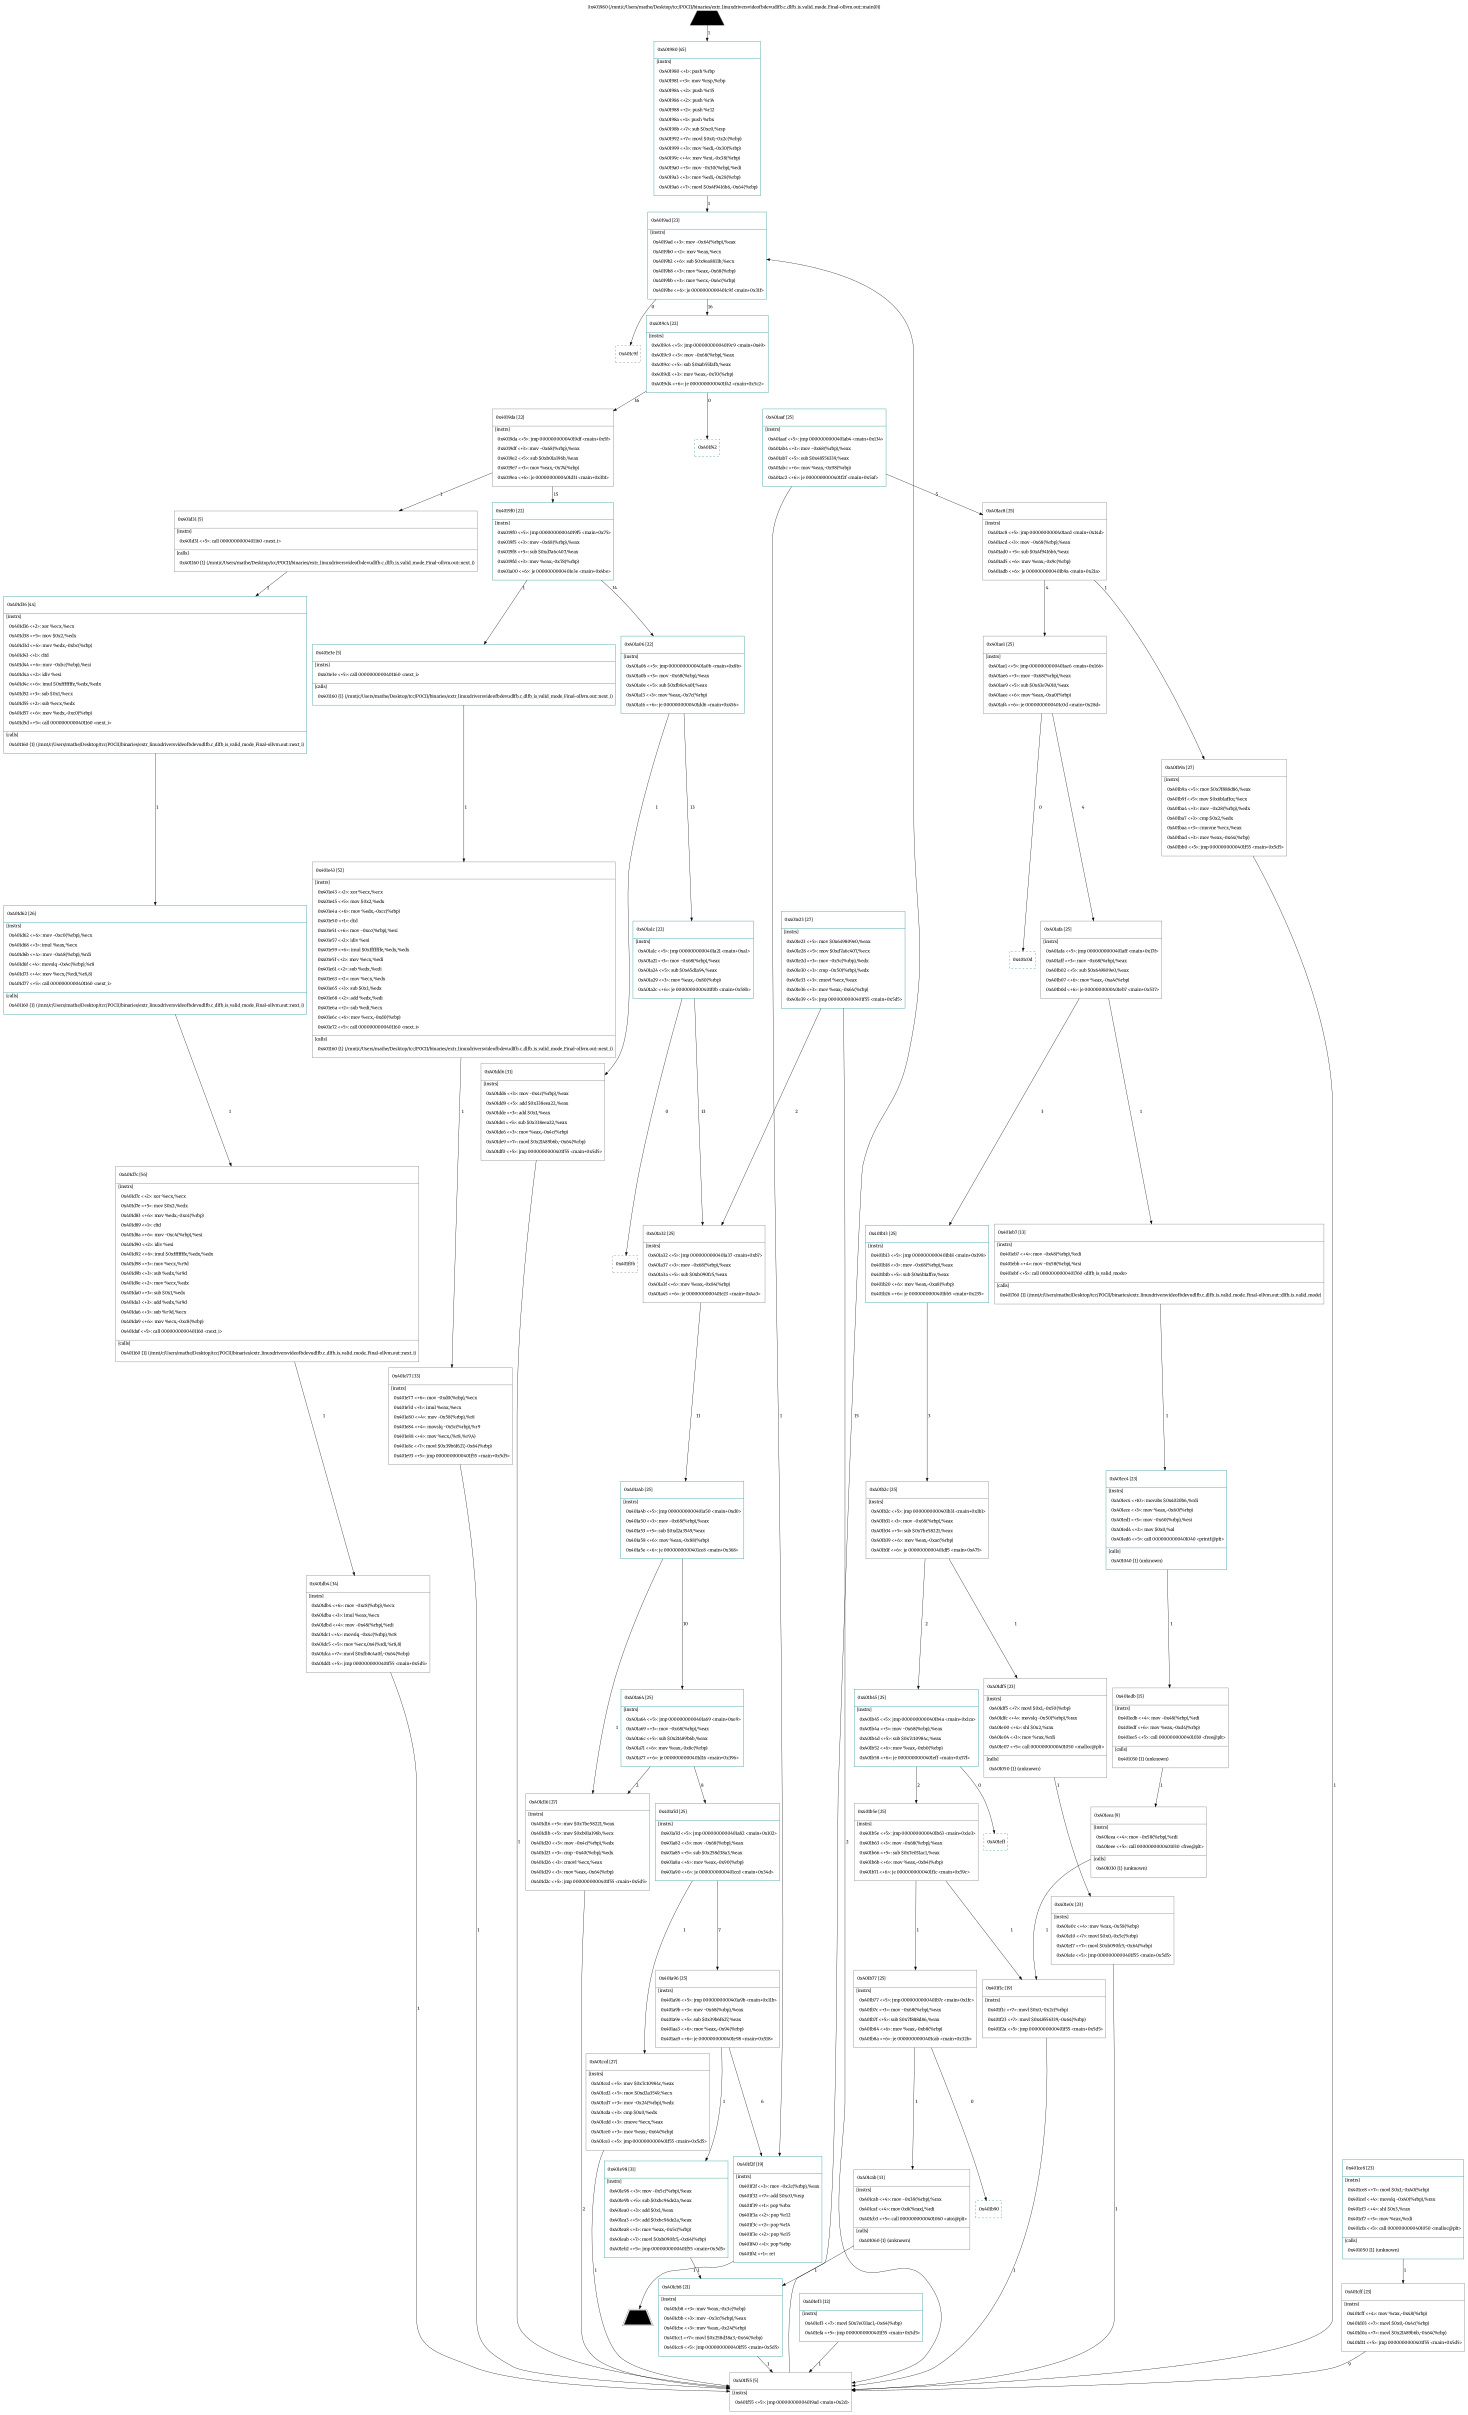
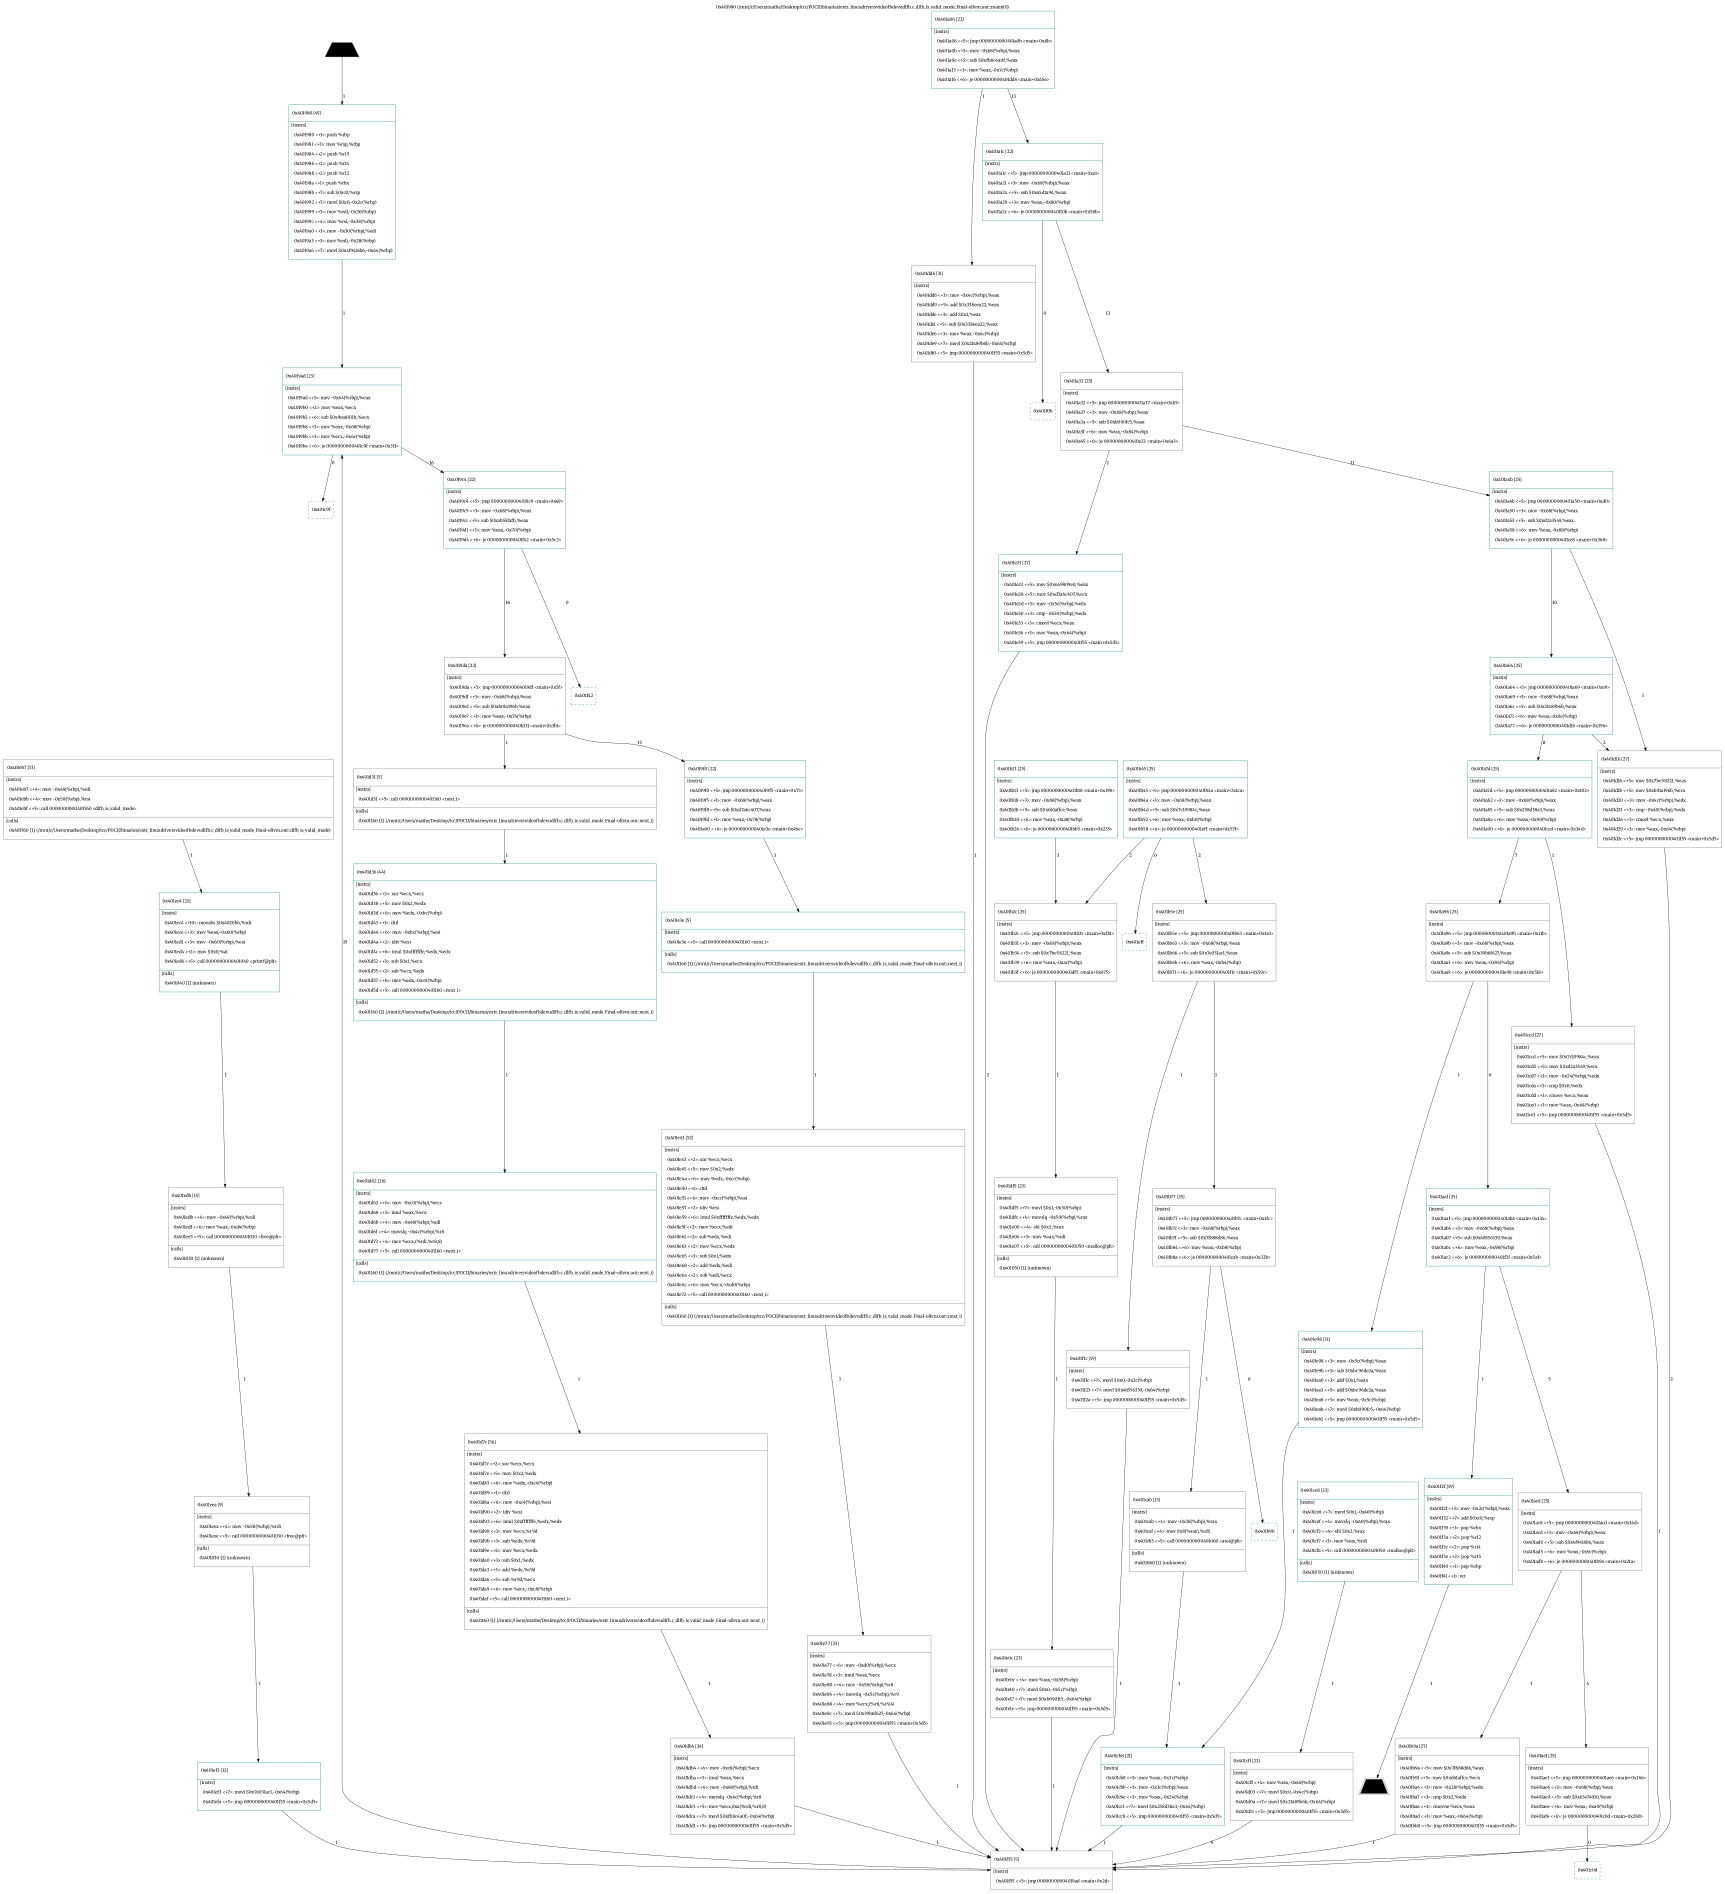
edge "0x4019f0 [22]" -> "0x401a06 [22]": removed, label "14"
node "0x401afa [25]": removed
edge "0x401e23 [27]" -> "0x401a32 [25]": reversed
edge "0x401b2c [25]" -> "0x401b45 [25]": reversed
edge "0x401eea [9]" -> "0x401f1c [19]": now "0x401eea [9]" -> "0x401ef3 [12]"
edge "0x401a96 [25]" -> "0x401f2f [19]": now "0x401a96 [25]" -> "0x401aaf [25]"
